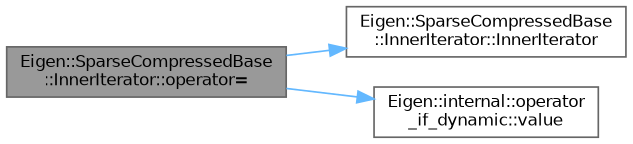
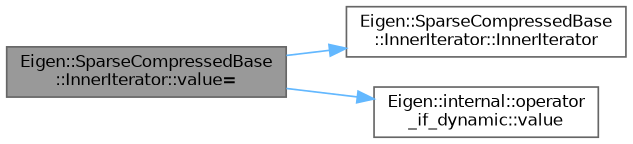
node "Eigen::SparseCompressedBase ::InnerIterator::operator=": label "Eigen::SparseCompressedBase ::InnerIterator::operator=" -> "Eigen::SparseCompressedBase ::InnerIterator::value="
